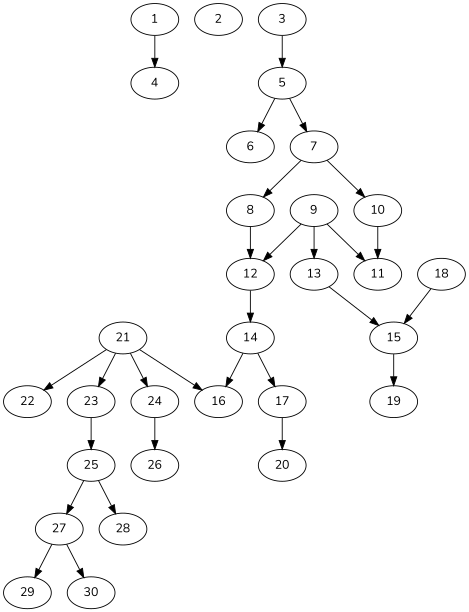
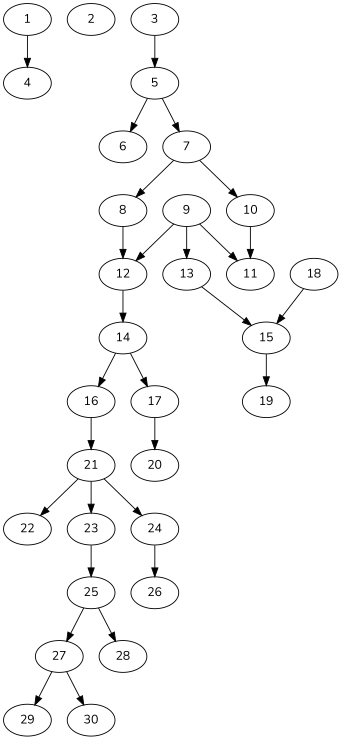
edge "21" -> "16": reversed
